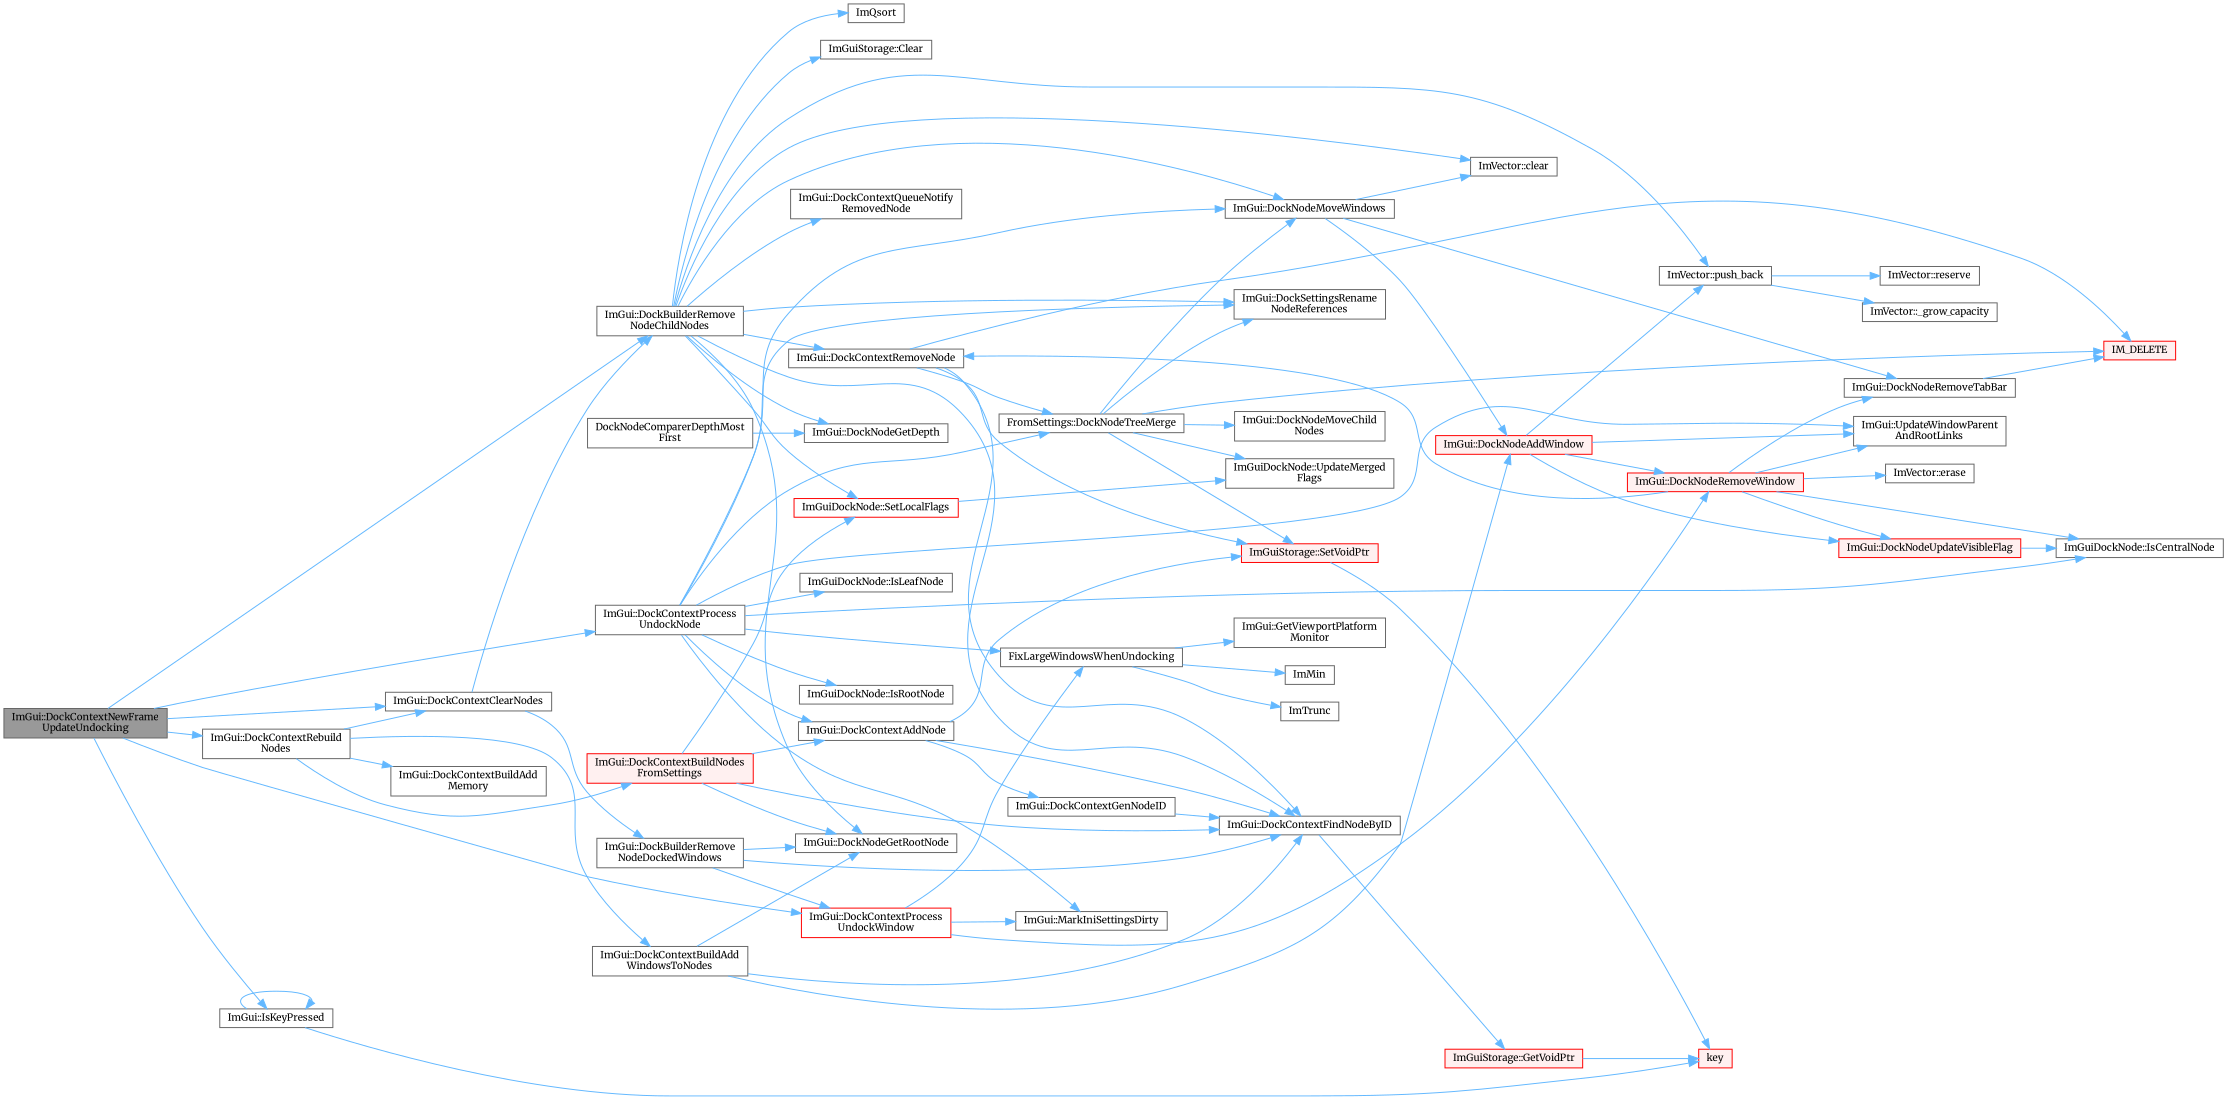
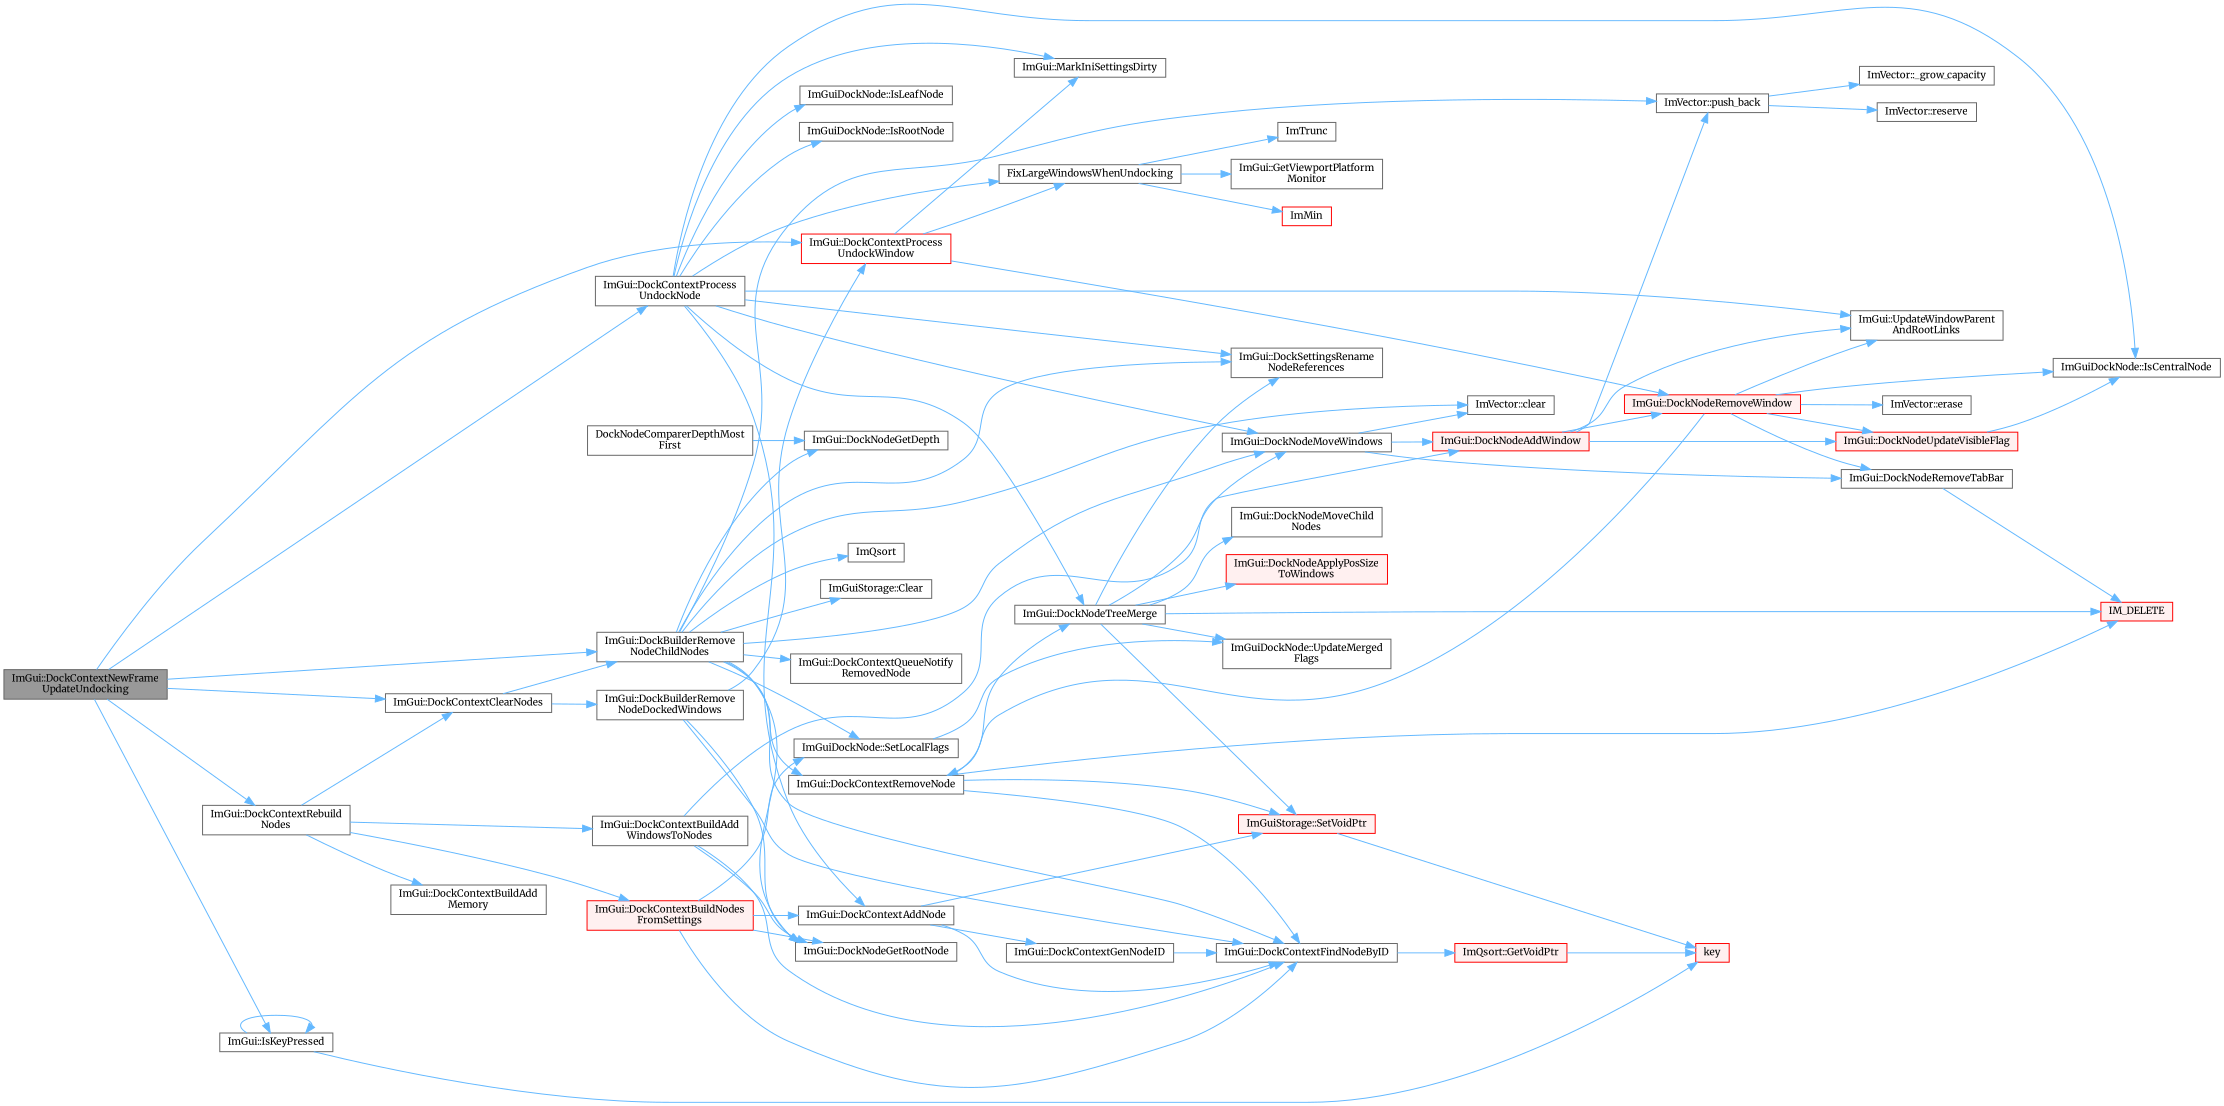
node "FromSettings::DockNodeTreeMerge": label "FromSettings::DockNodeTreeMerge" -> "ImGui::DockNodeTreeMerge"
node "ImGuiDockNode::SetLocalFlags": color red -> grey40
node "ImGui::DockNodeApplyPosSize ToWindows": added
node "ImMin": color grey40 -> red
node "ImGuiStorage::GetVoidPtr": label "ImGuiStorage::GetVoidPtr" -> "ImQsort::GetVoidPtr"
